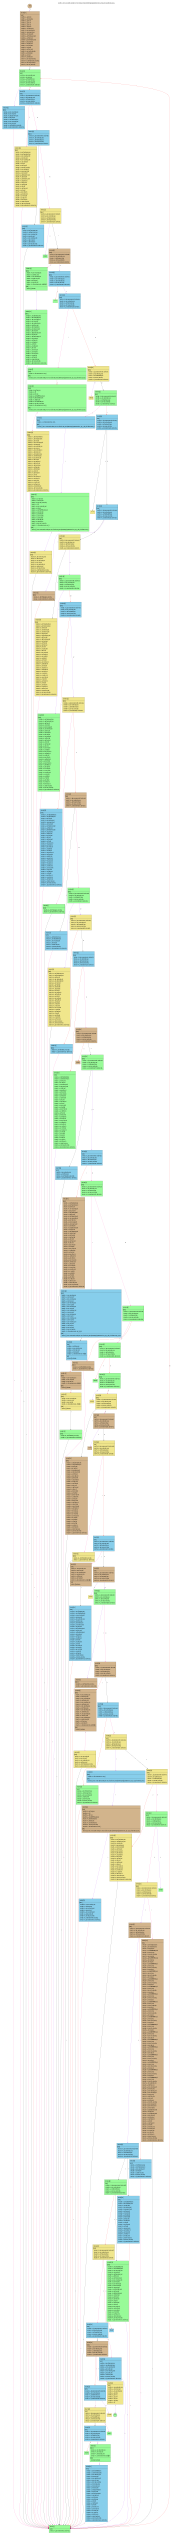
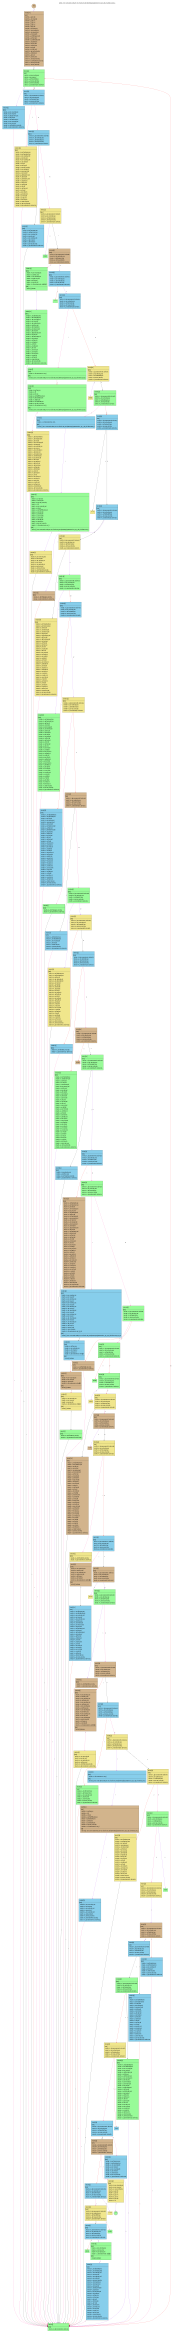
node "0x4021da [420]": removed
